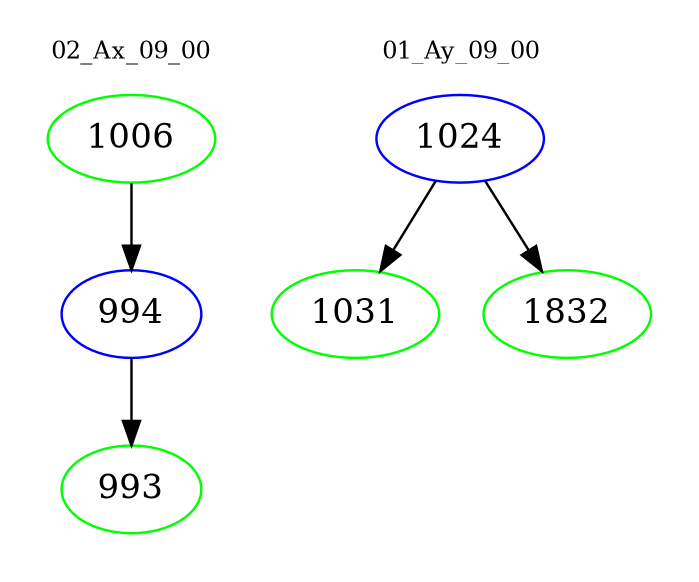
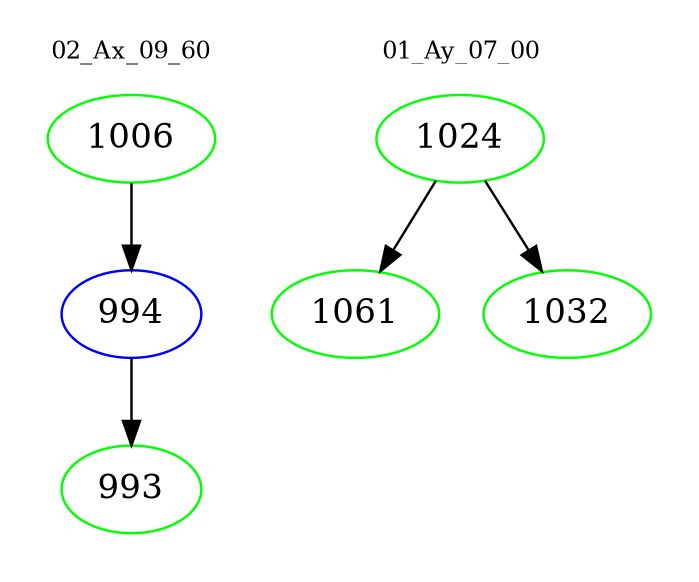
cluster "02_Ax_09_00": label "02_Ax_09_00" -> "02_Ax_09_60"
cluster "01_Ay_09_00": label "01_Ay_09_00" -> "01_Ay_07_00"
node "1024": color blue -> green
node "1031": label "1031" -> "1061"
node "1832": label "1832" -> "1032"
